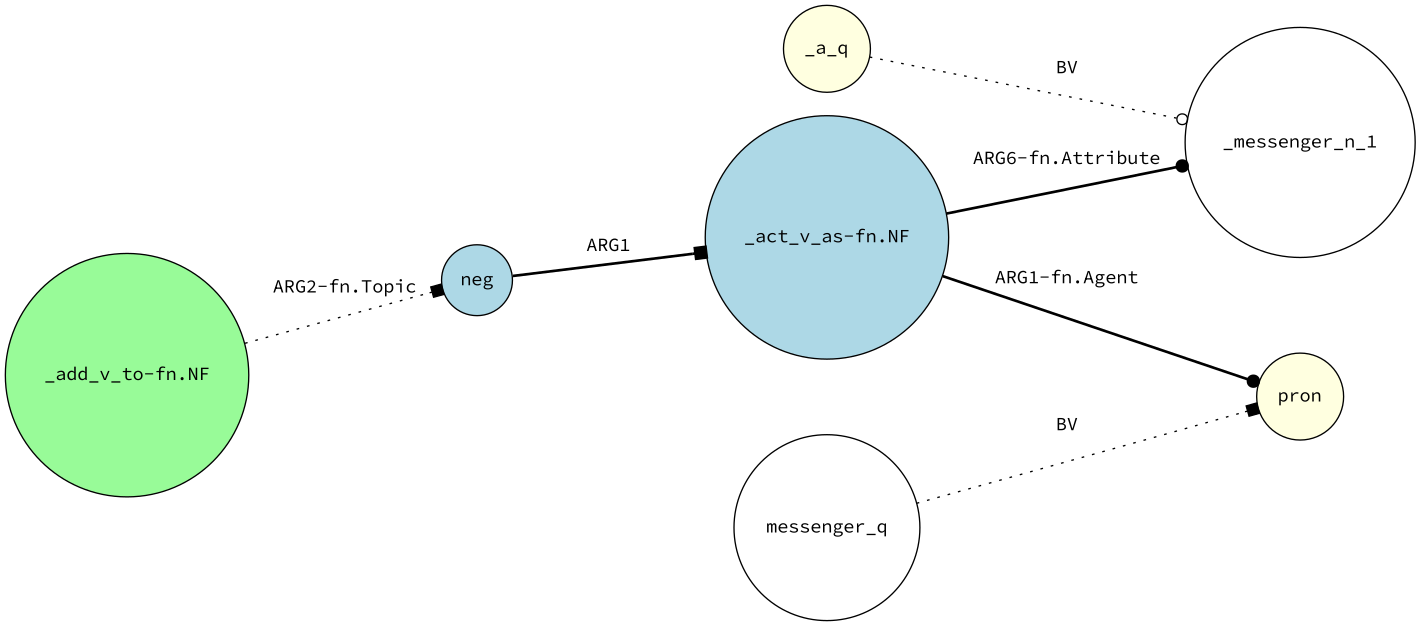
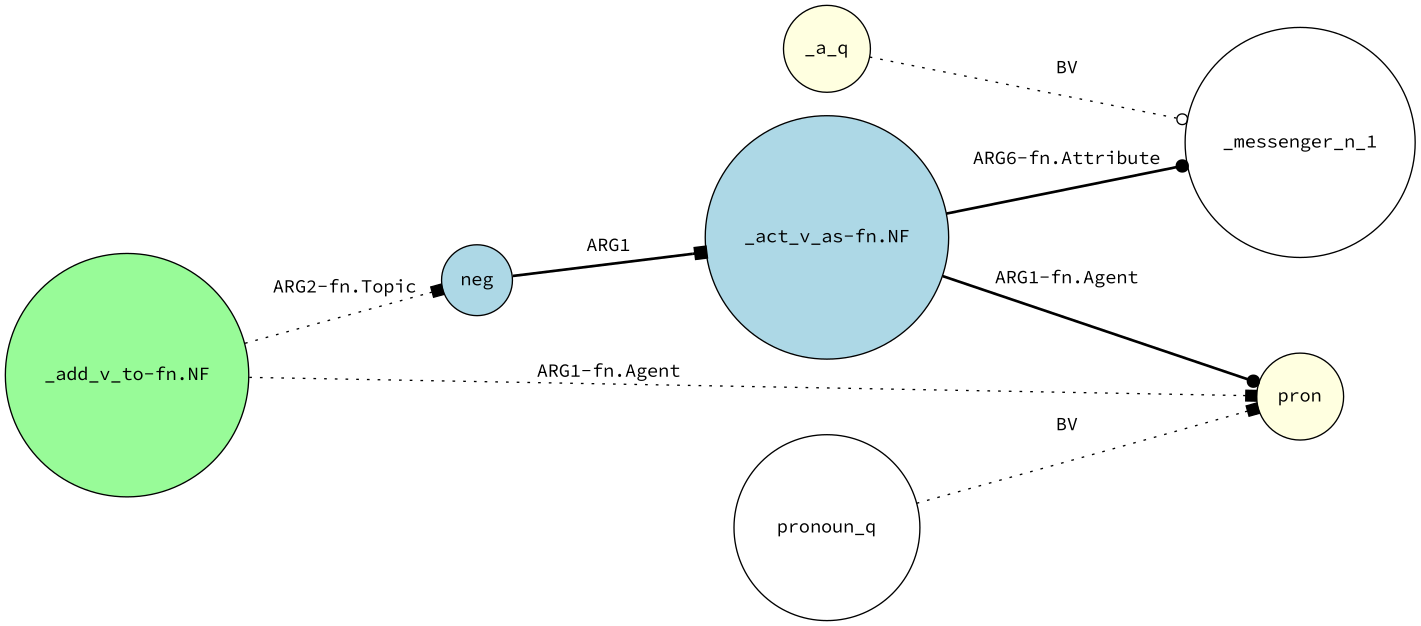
edge "_add_v_to-fn.NF" -> "pron": added, label "ARG1-fn.Agent"
node "messenger_q": label "messenger_q" -> "pronoun_q"
